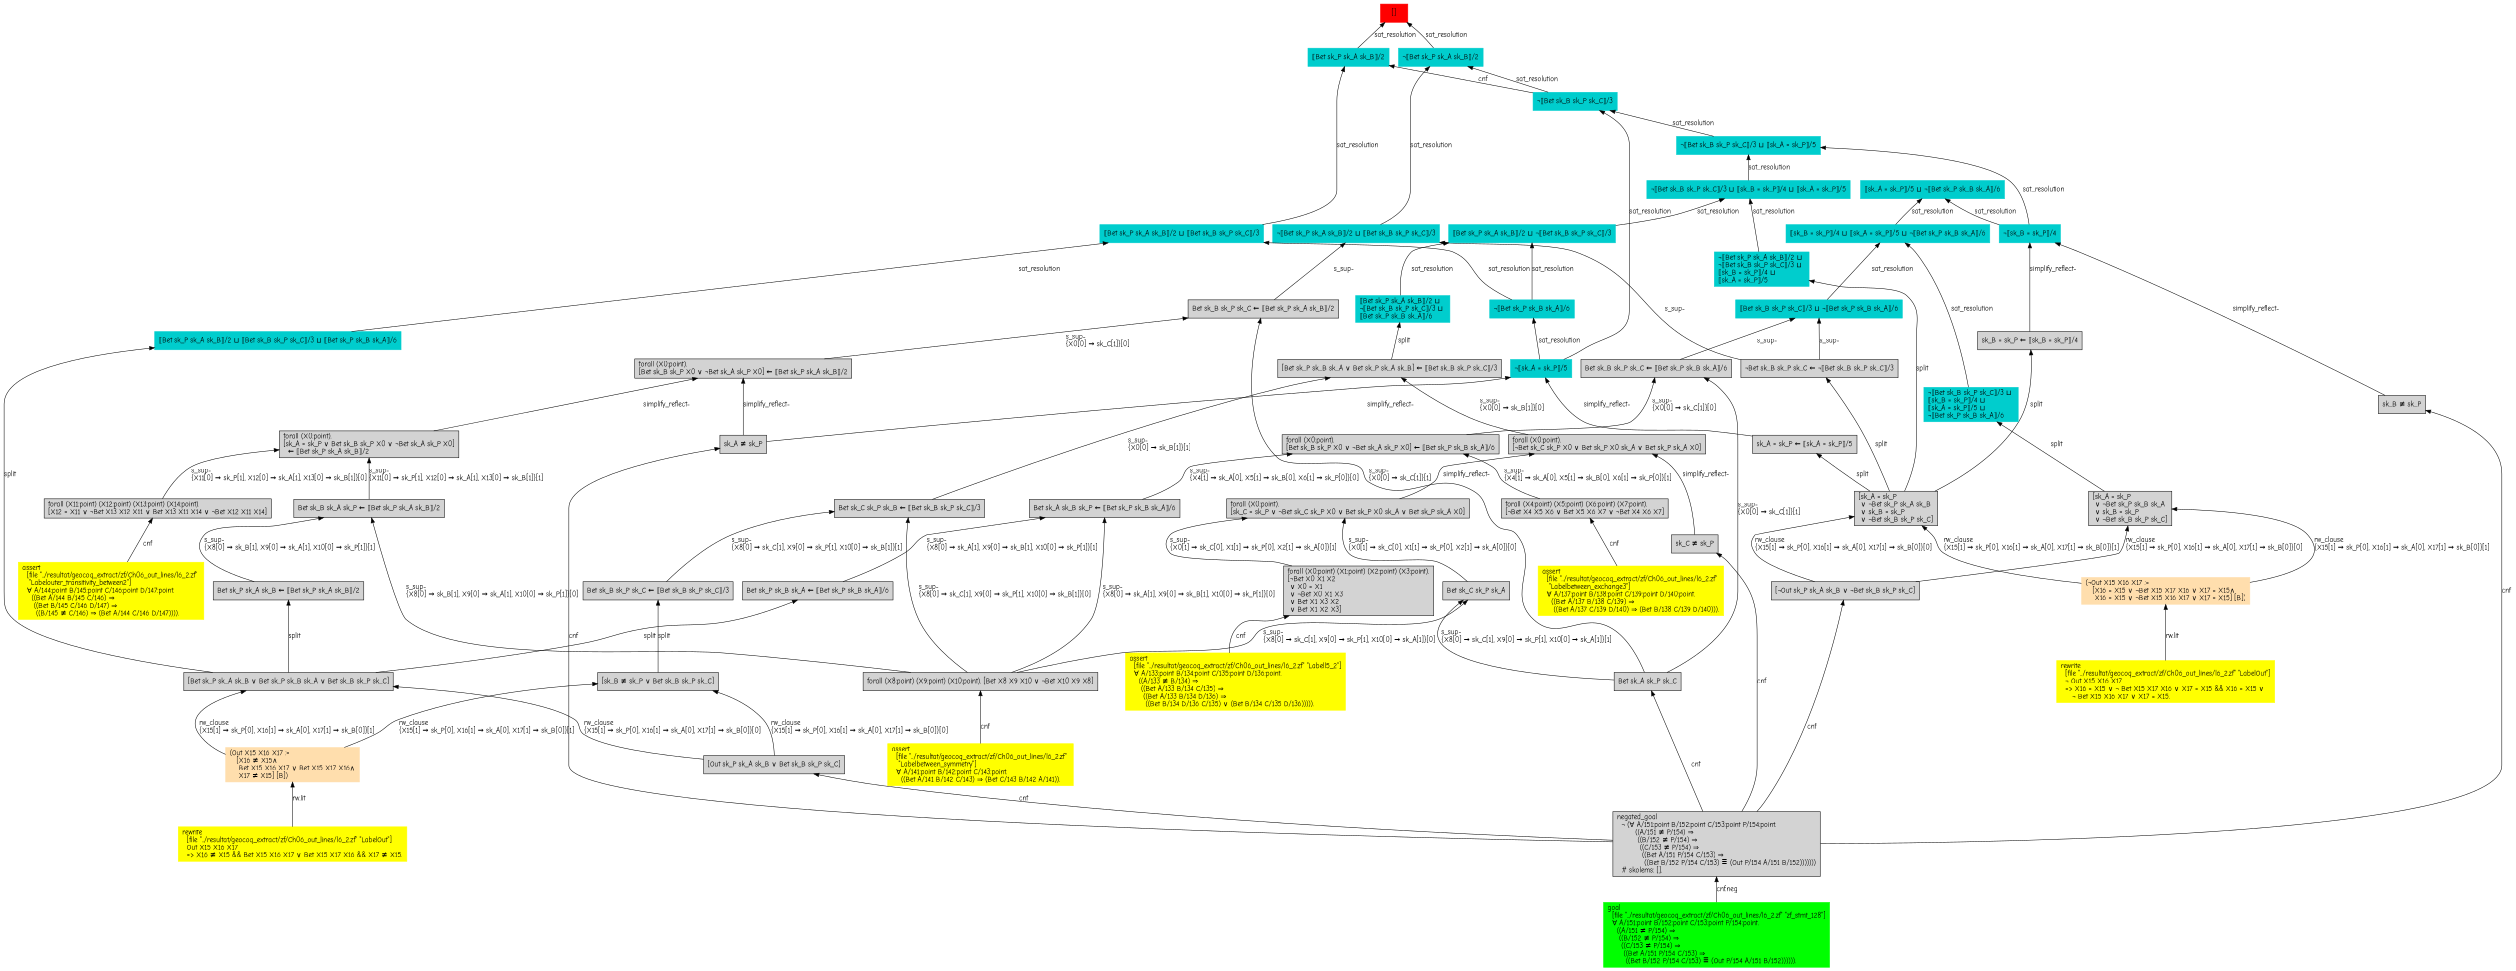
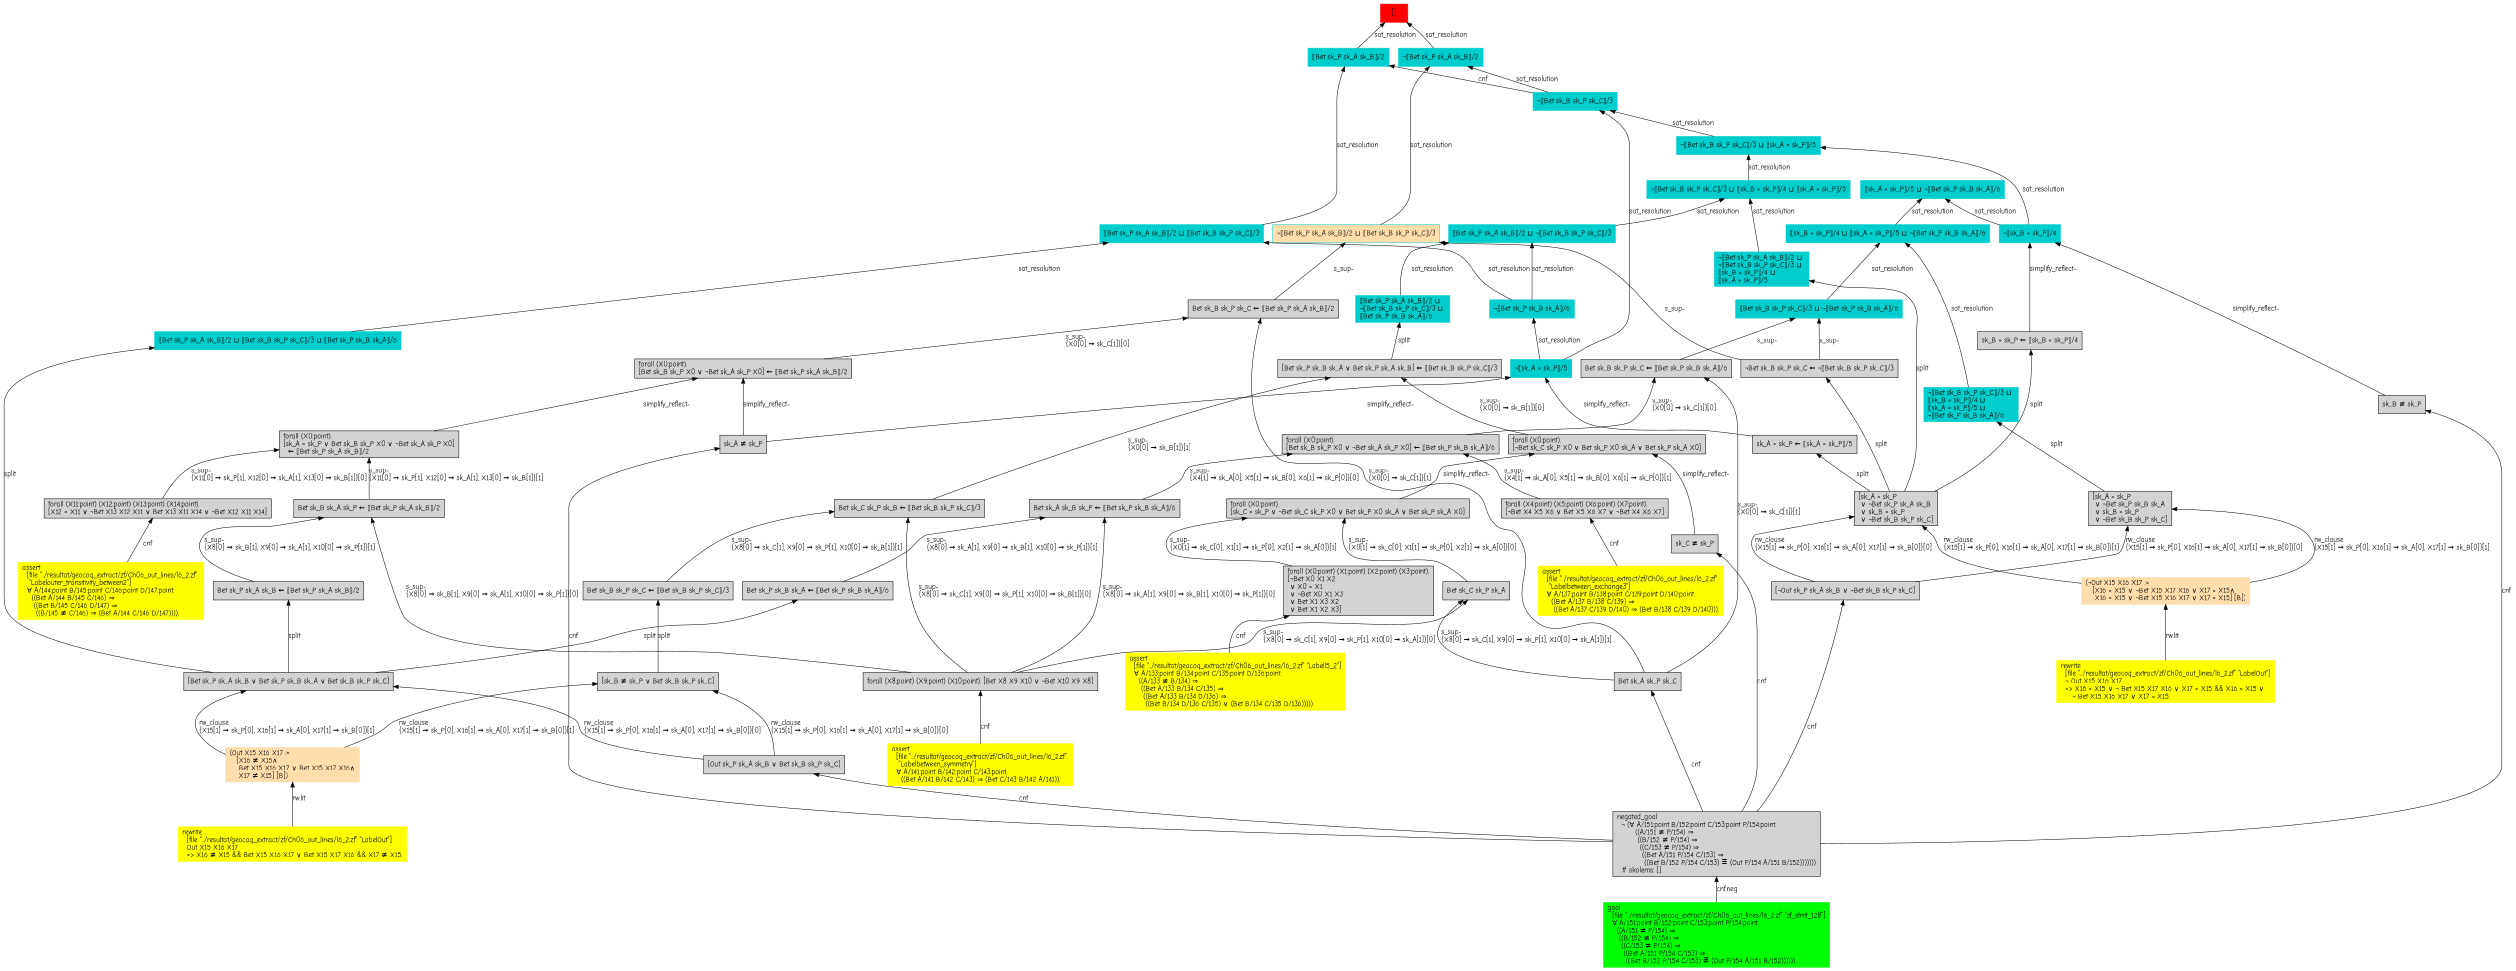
node "¬⟦Bet sk_P sk_A sk_B⟧/2 ⊔ ⟦Bet sk_B sk_P sk_C⟧/3": fillcolor cyan3 -> navajowhite
